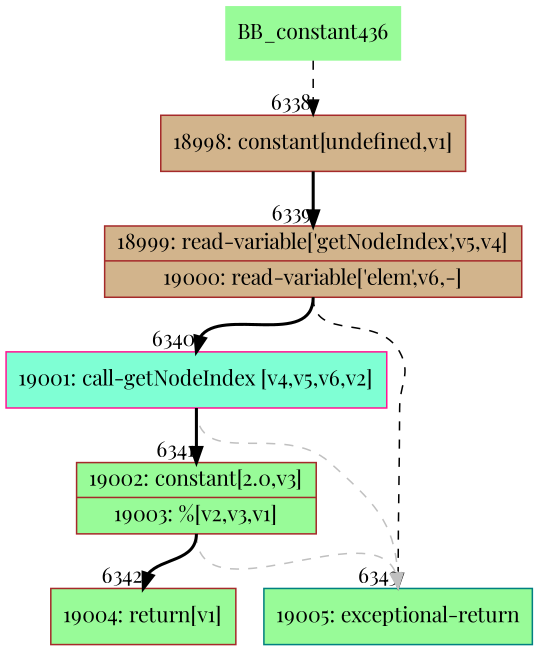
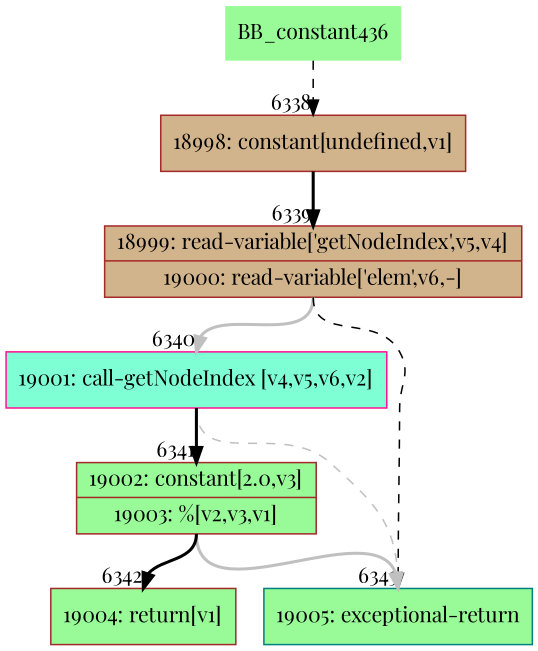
edge "18999: read-variable['getNodeIndex',v5,v4]" -> "19001: call-getNodeIndex [v4,v5,v6,v2]": color black -> gray
edge "19002: constant[2.0,v3]" -> "19005: exceptional-return": style dashed -> bold
